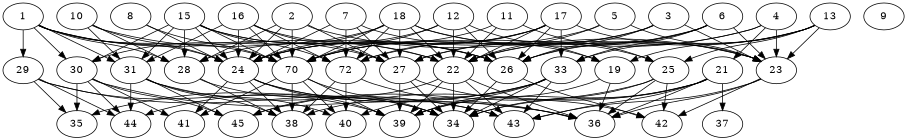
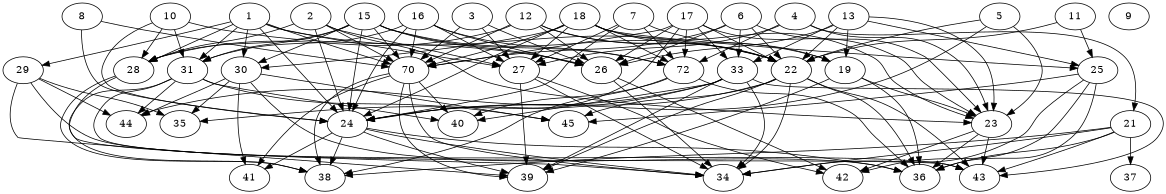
edge "3" -> "23": now "19" -> "23"
edge "11" -> "24": now "22" -> "24"
edge "21" -> "39": removed
